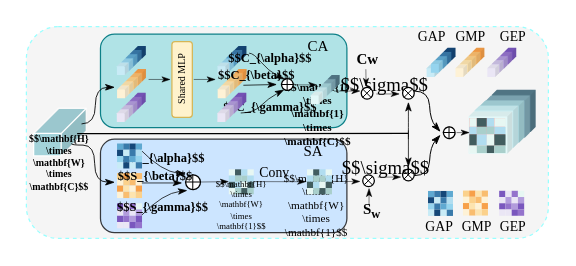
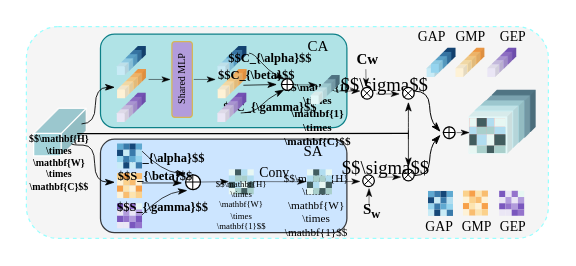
node "Shared MLP": fillcolor #fff2cc -> #b29cdc
